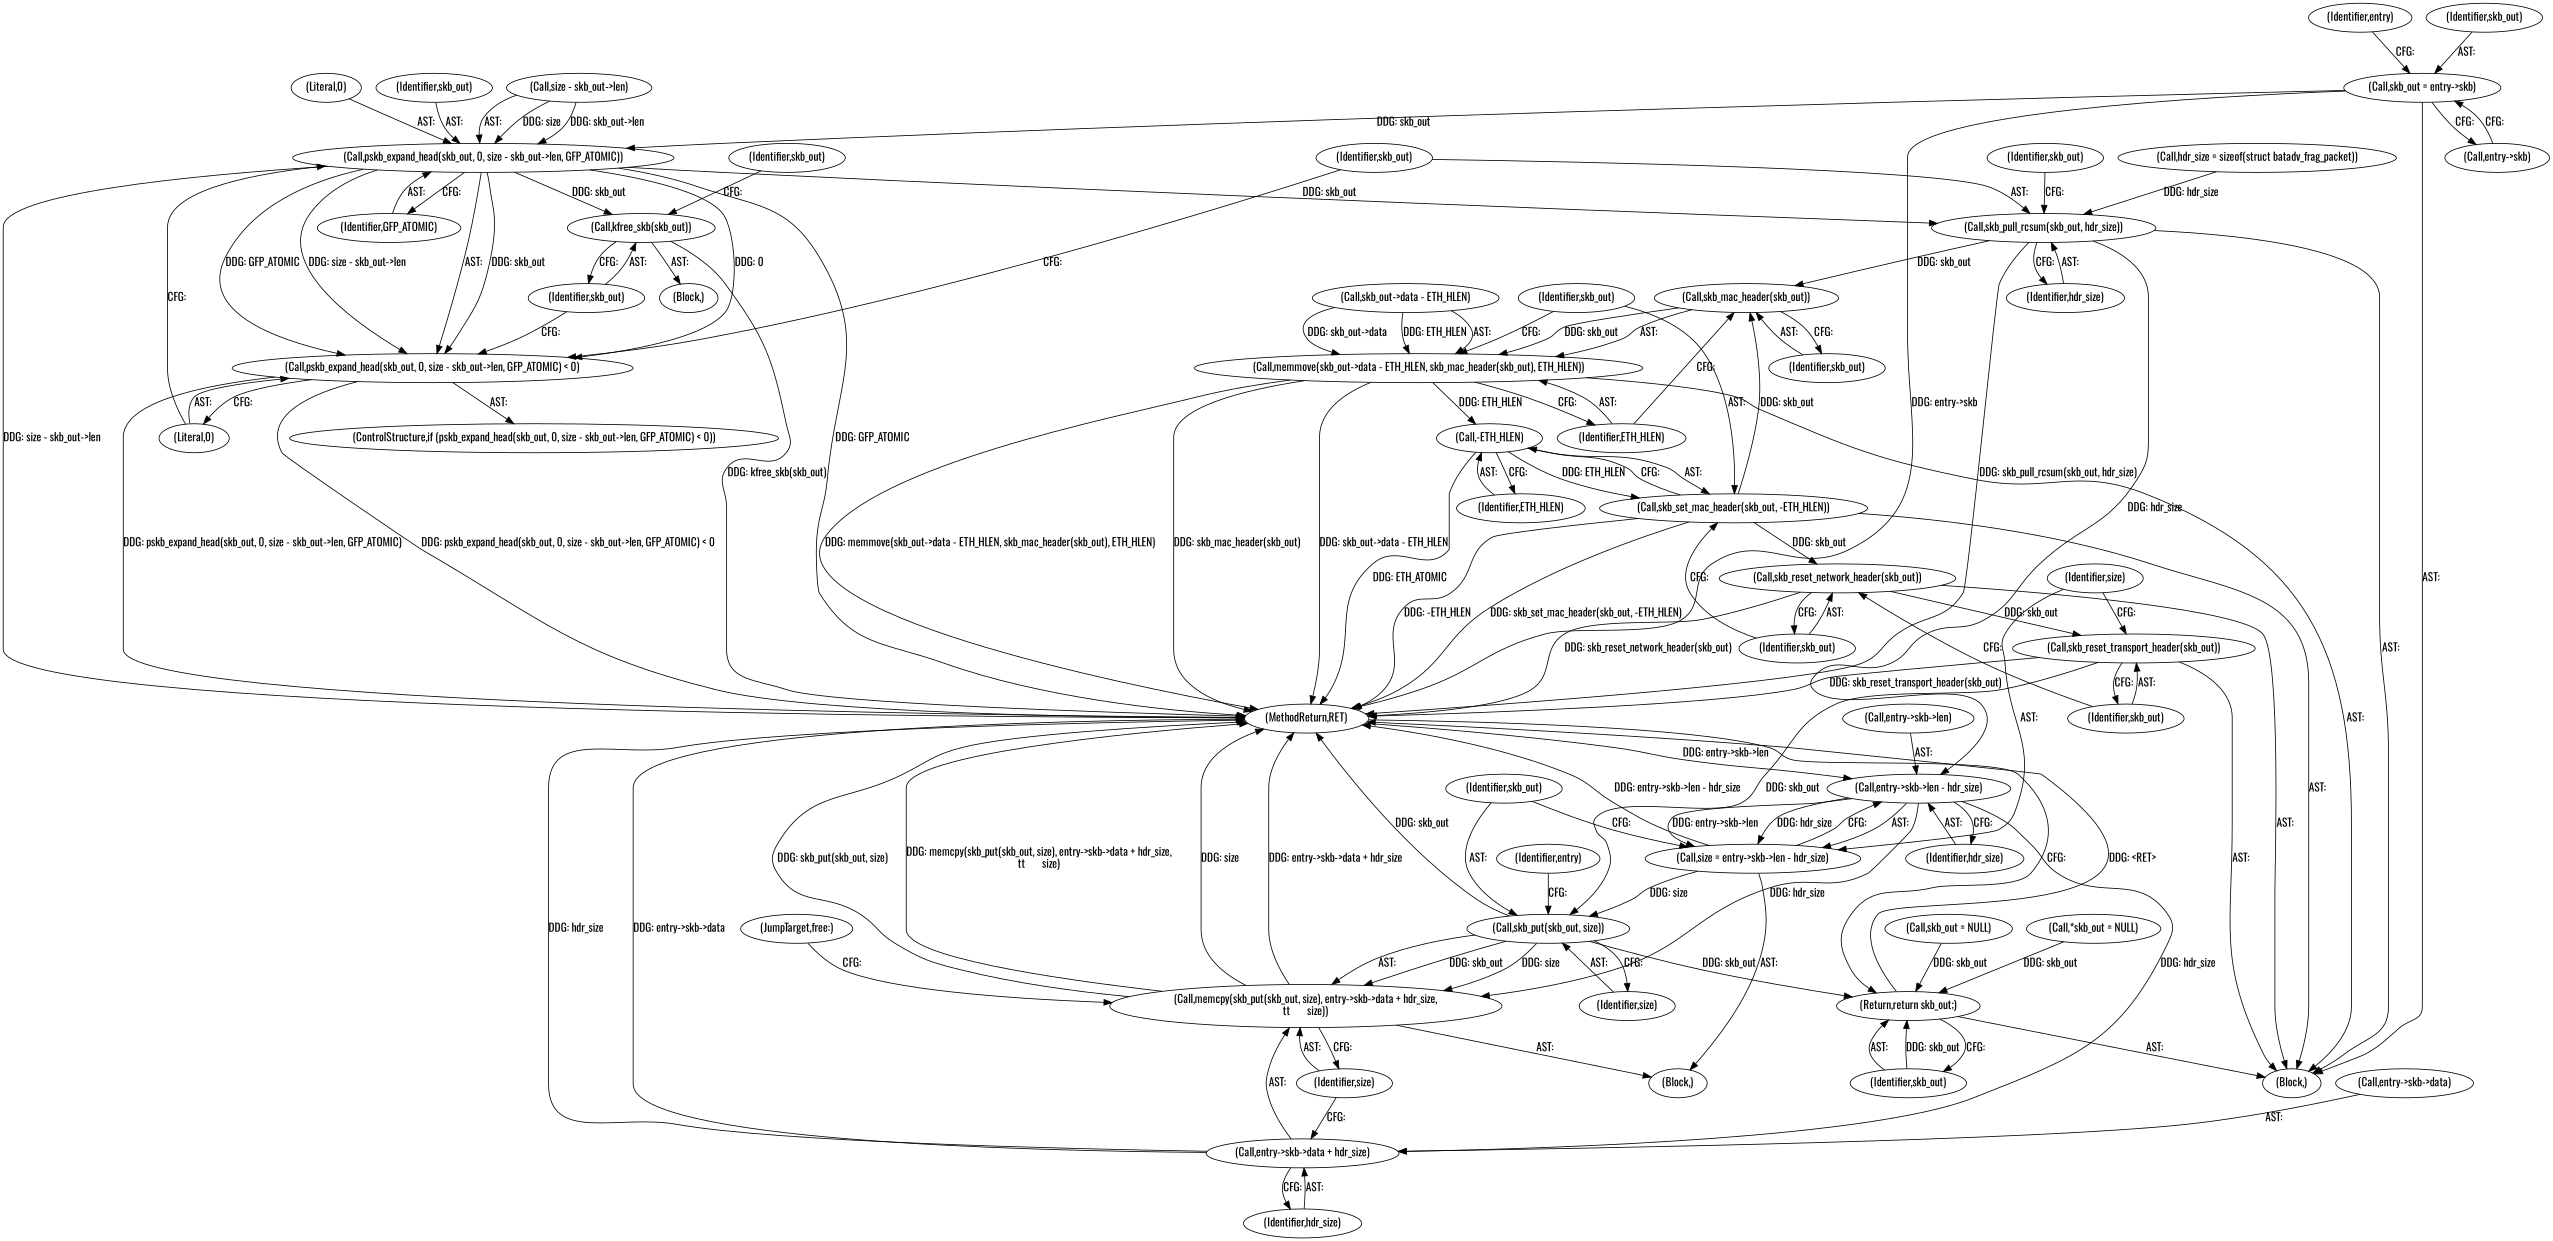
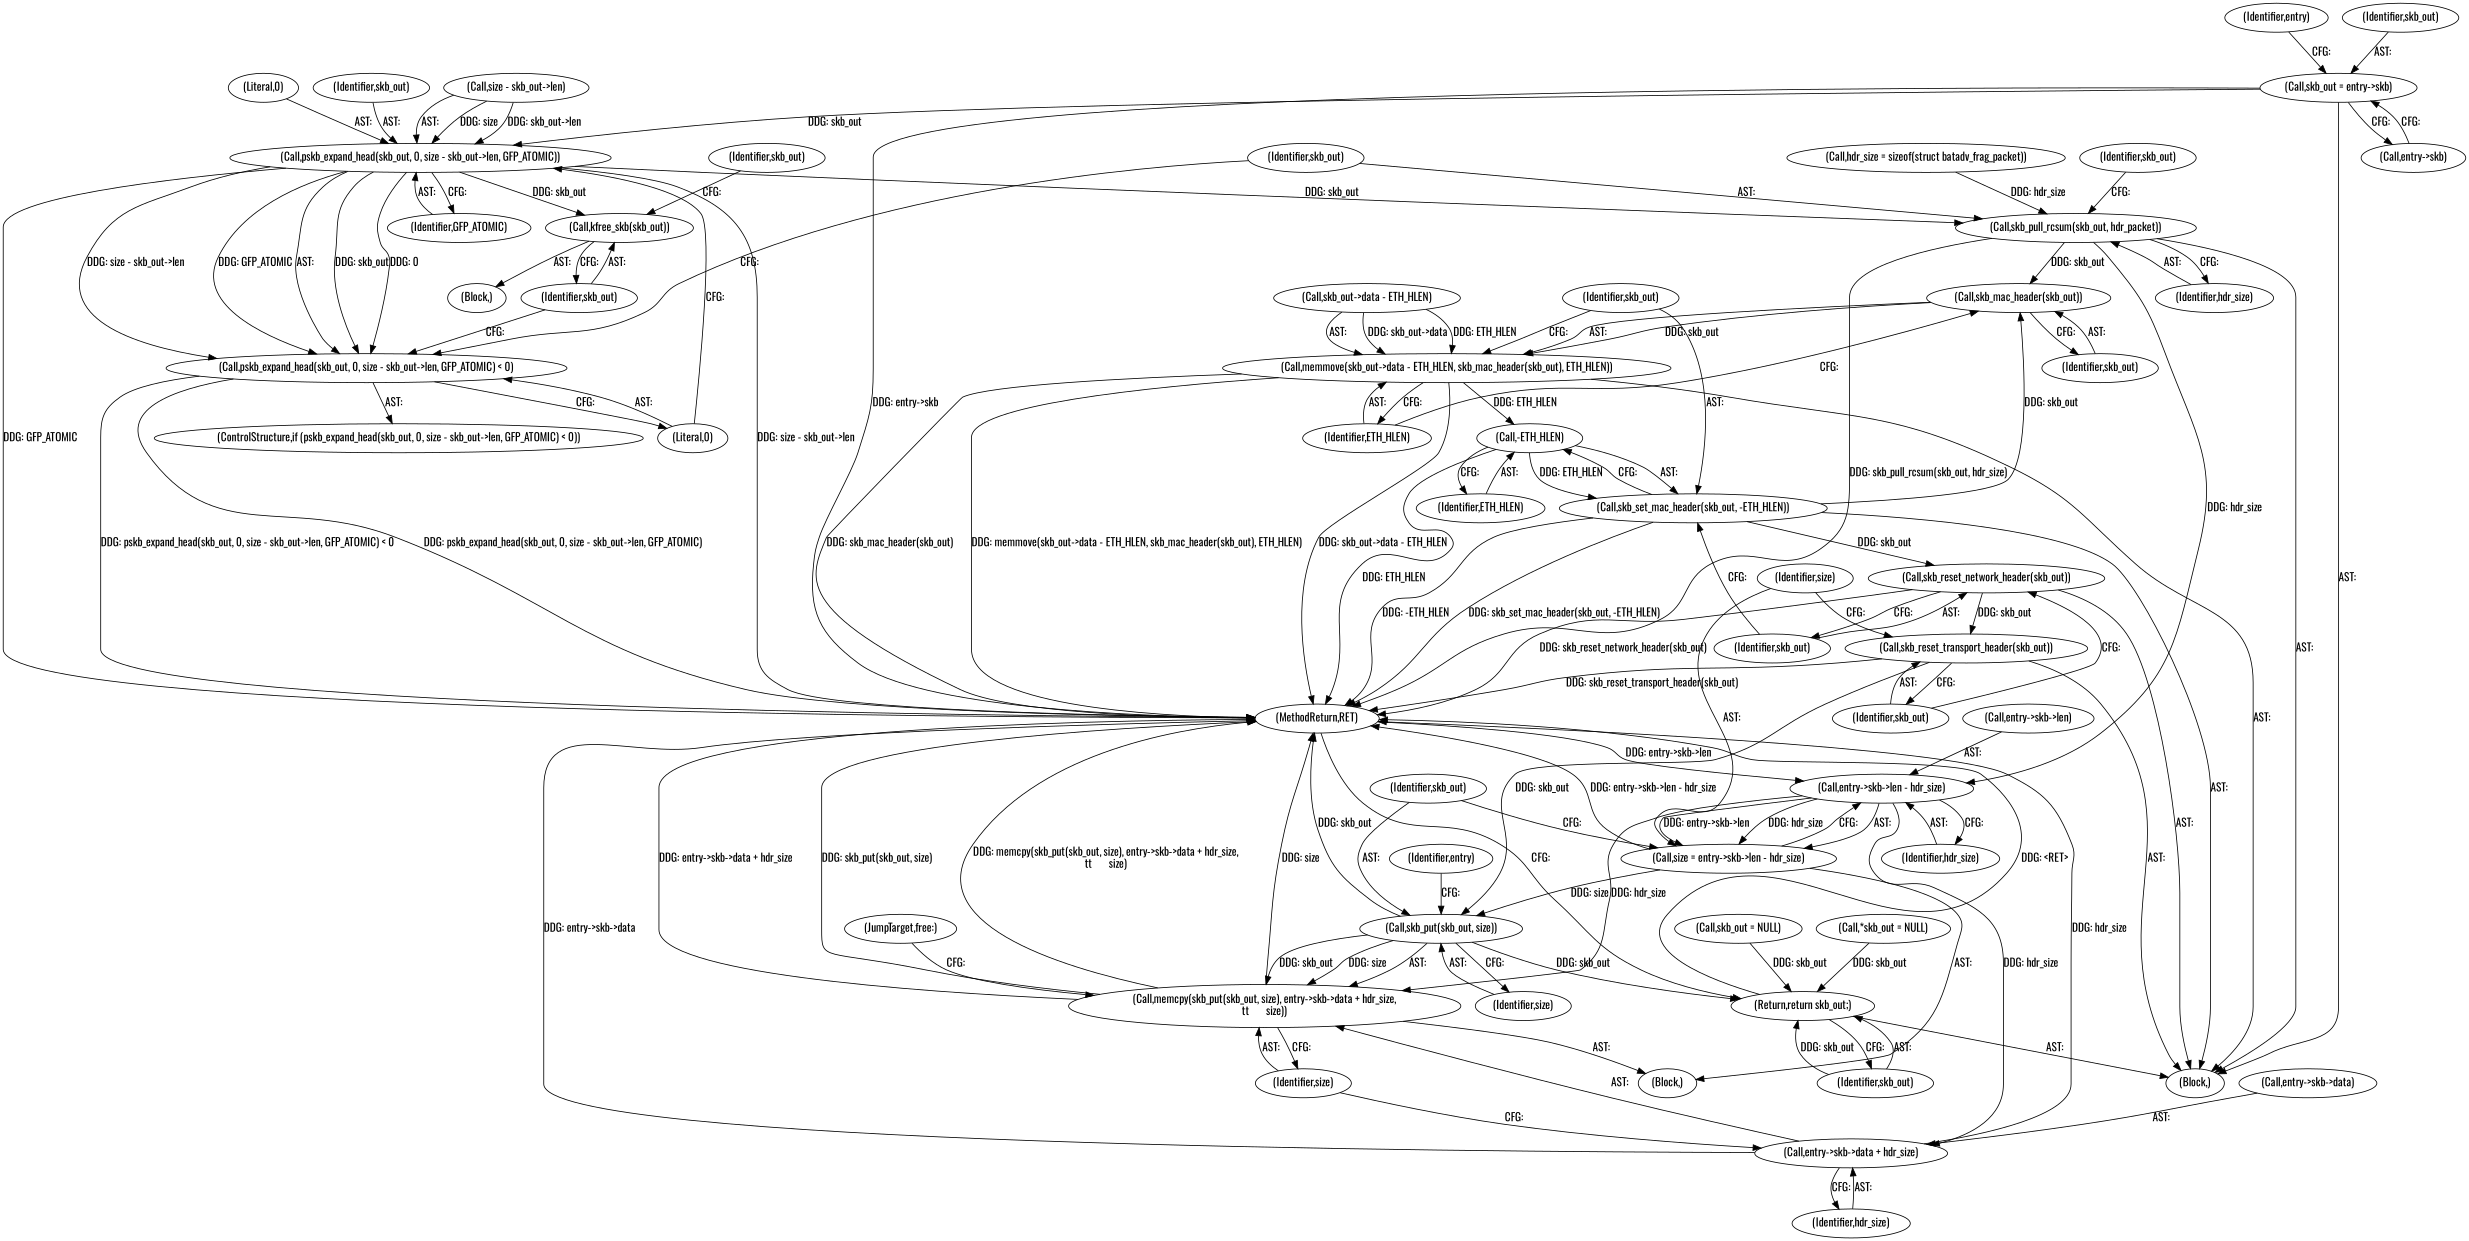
node "(Call,skb_pull_rcsum(skb_out, hdr_size))": label "(Call,skb_pull_rcsum(skb_out, hdr_size))" -> "(Call,skb_pull_rcsum(skb_out, hdr_packet))"
edge "(Call,-ETH_HLEN)" -> "(MethodReturn,RET)": label "DDG: ETH_ATOMIC" -> "DDG: ETH_HLEN"
edge "(Call,kfree_skb(skb_out))" -> "(MethodReturn,RET)": removed, label "DDG: kfree_skb(skb_out)"
